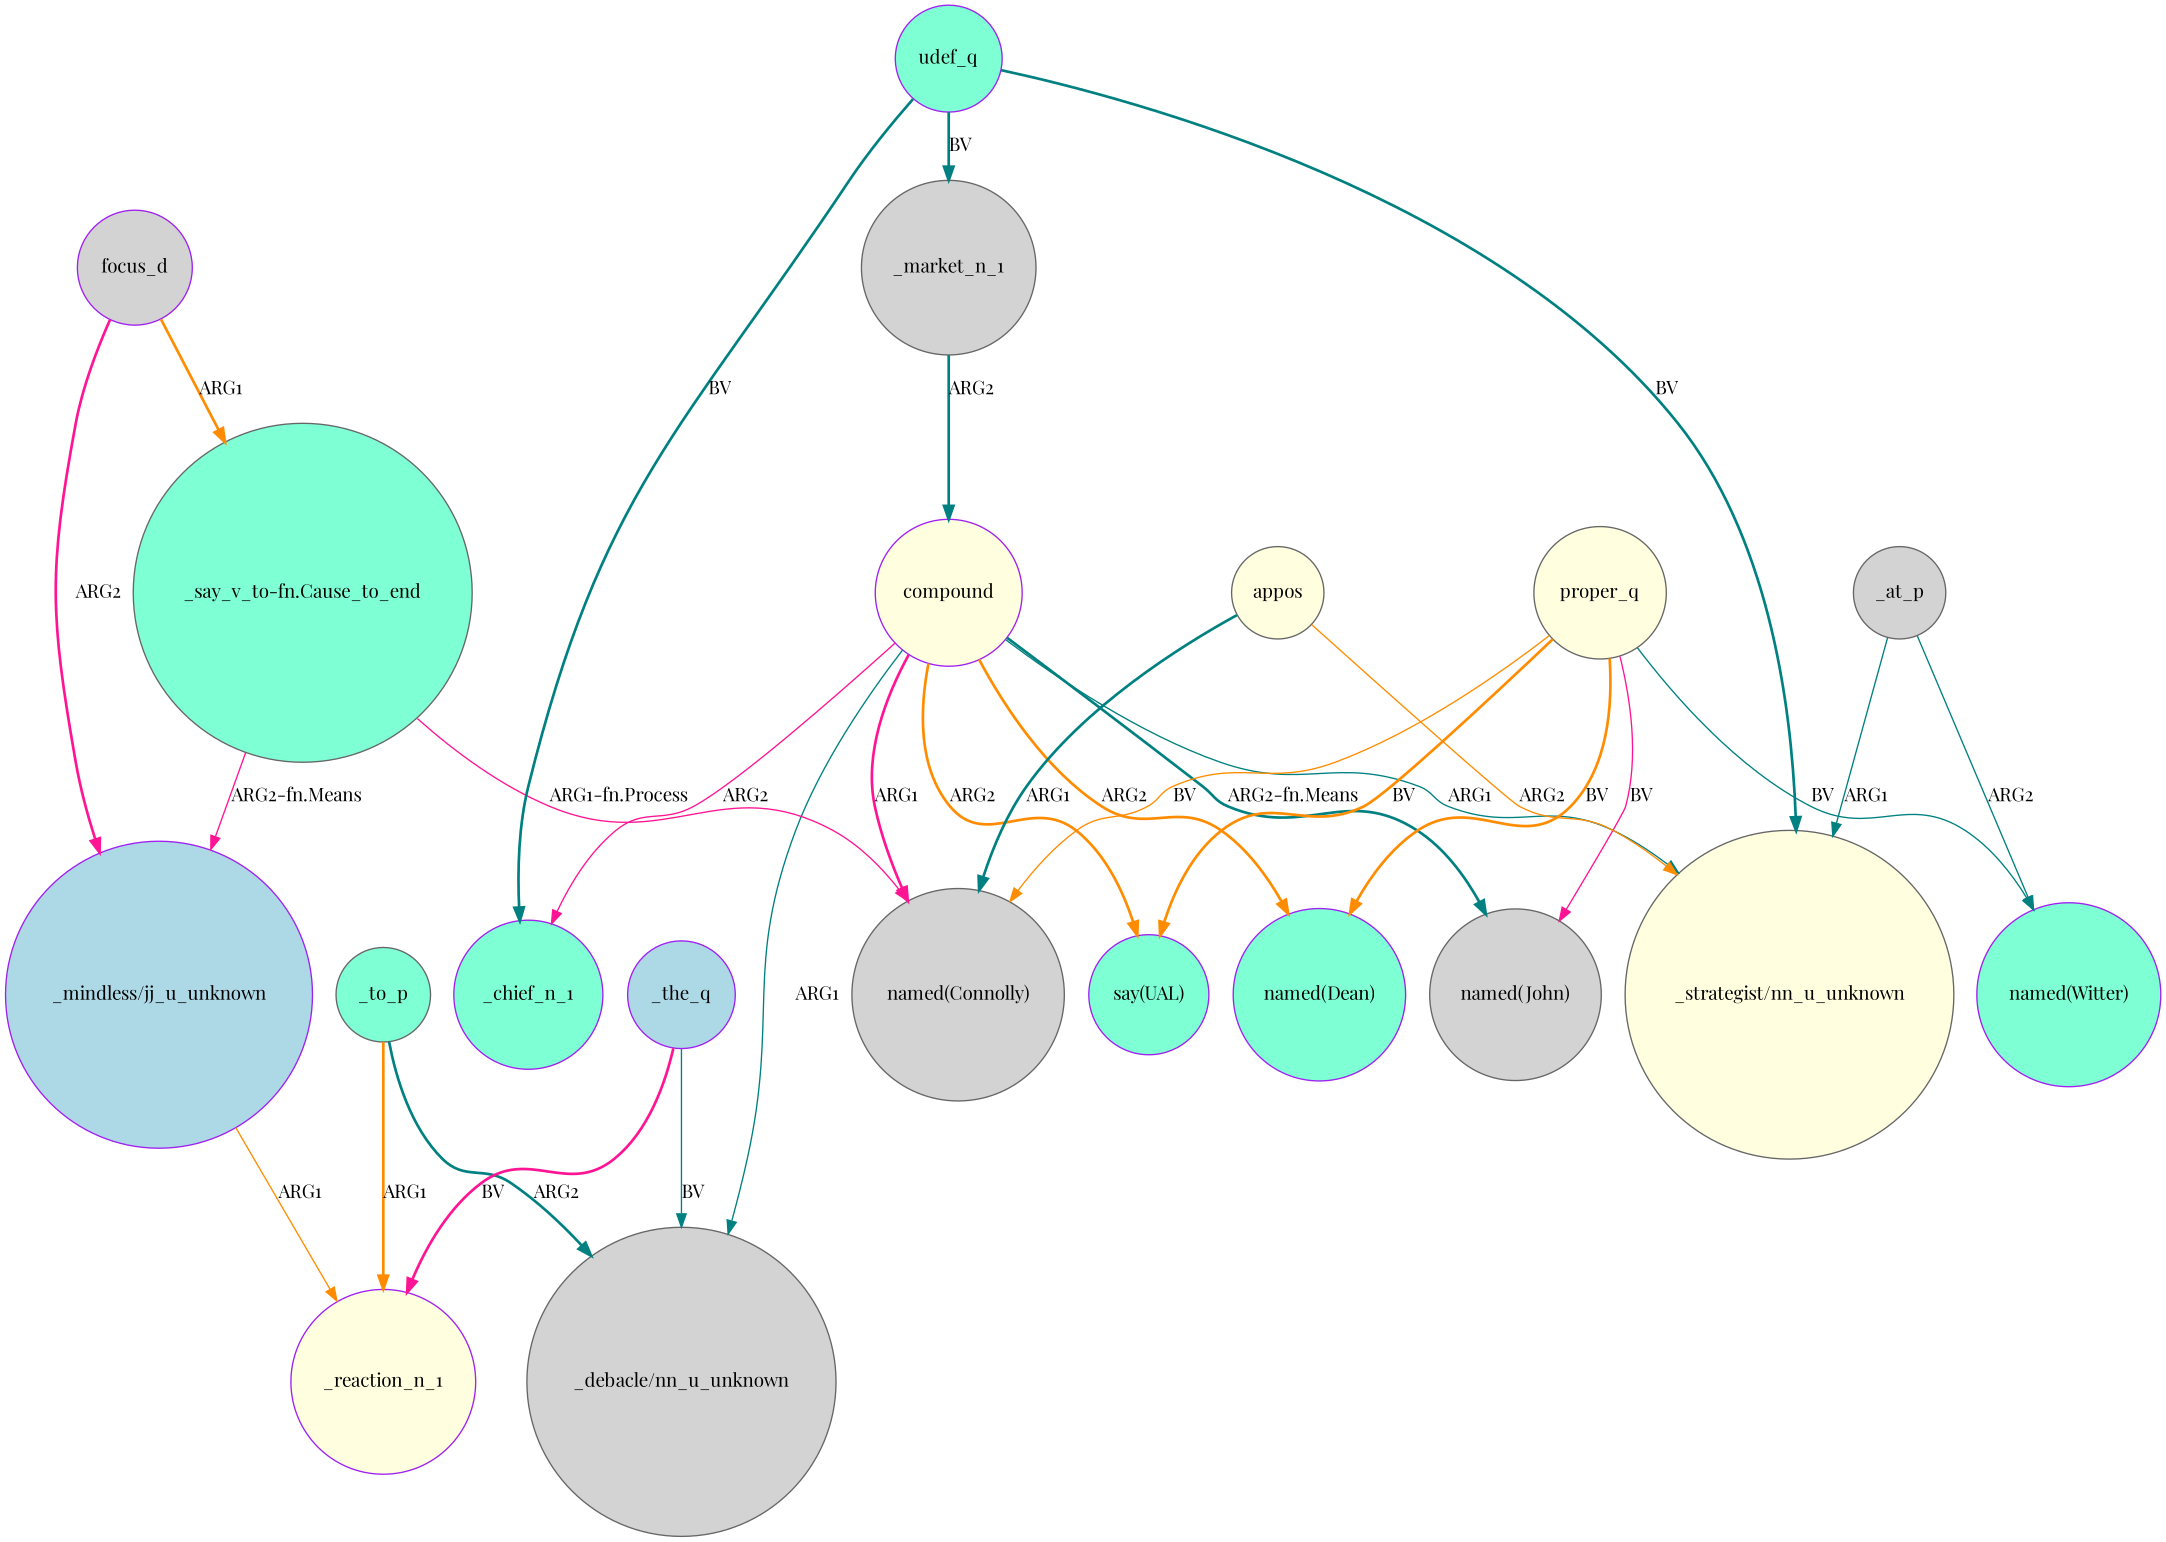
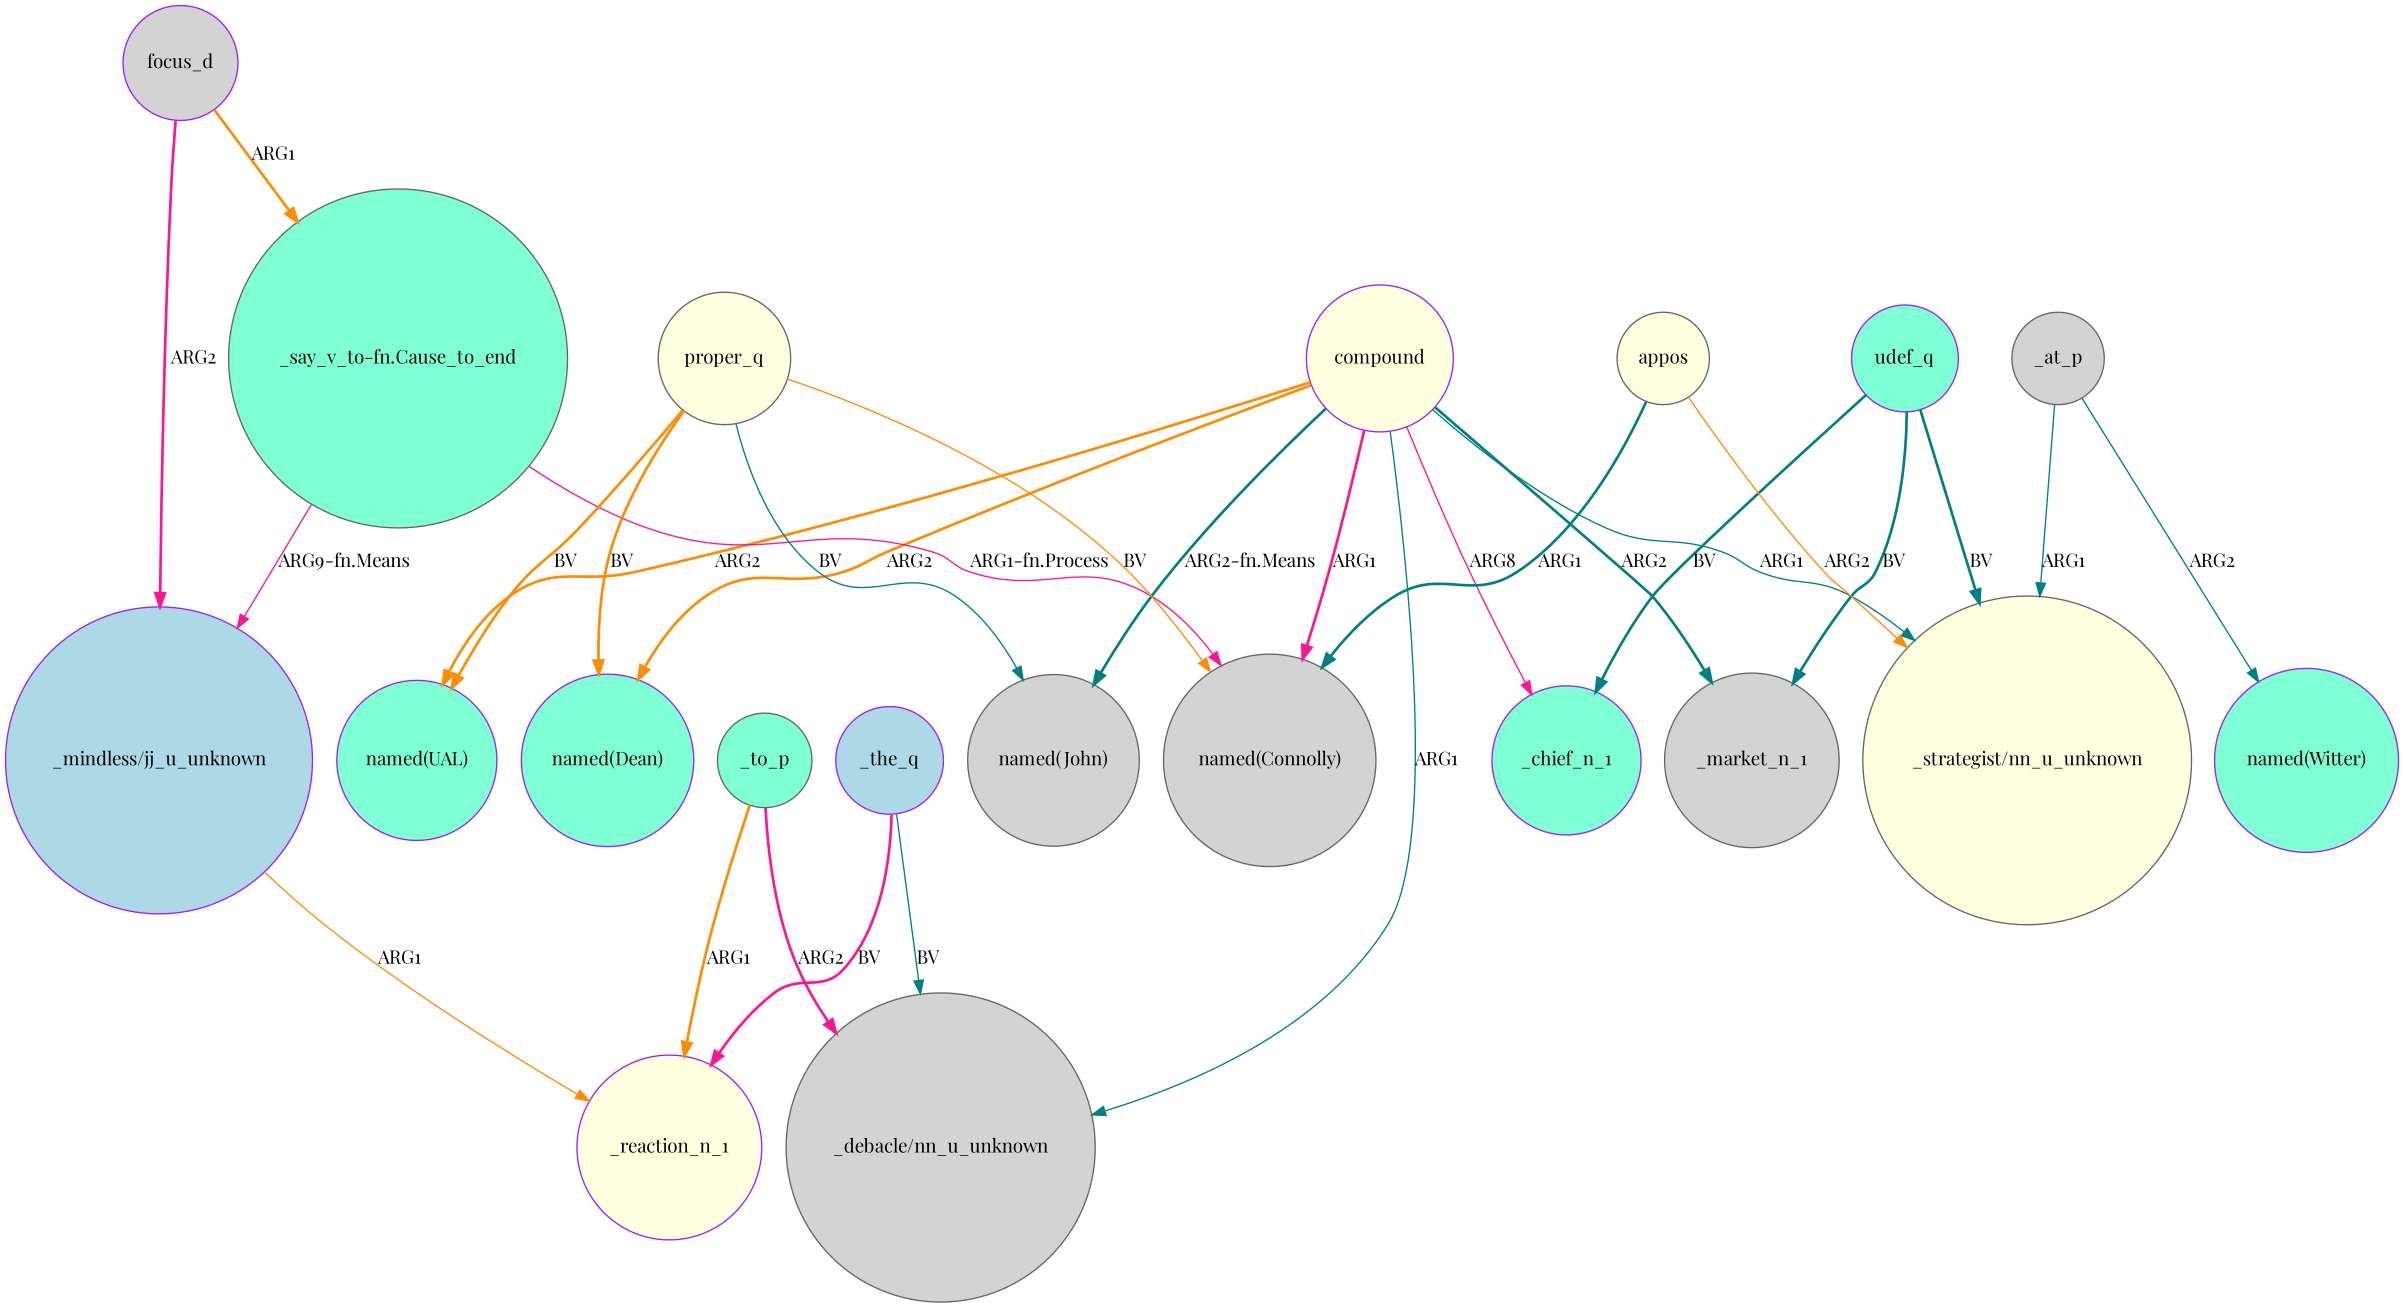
edge "_market_n_1" -> "compound": reversed
edge "proper_q" -> "named(John)": color deeppink -> teal
edge "_say_v_to-fn.Cause_to_end" -> "_mindless/jj_u_unknown": label "ARG2-fn.Means" -> "ARG9-fn.Means"
edge "compound" -> "_chief_n_1": label "ARG2" -> "ARG8"
edge "proper_q" -> "named(Witter)": removed, label "BV"
node "say(UAL)": label "say(UAL)" -> "named(UAL)"
edge "_to_p" -> "_debacle/nn_u_unknown": color teal -> deeppink
